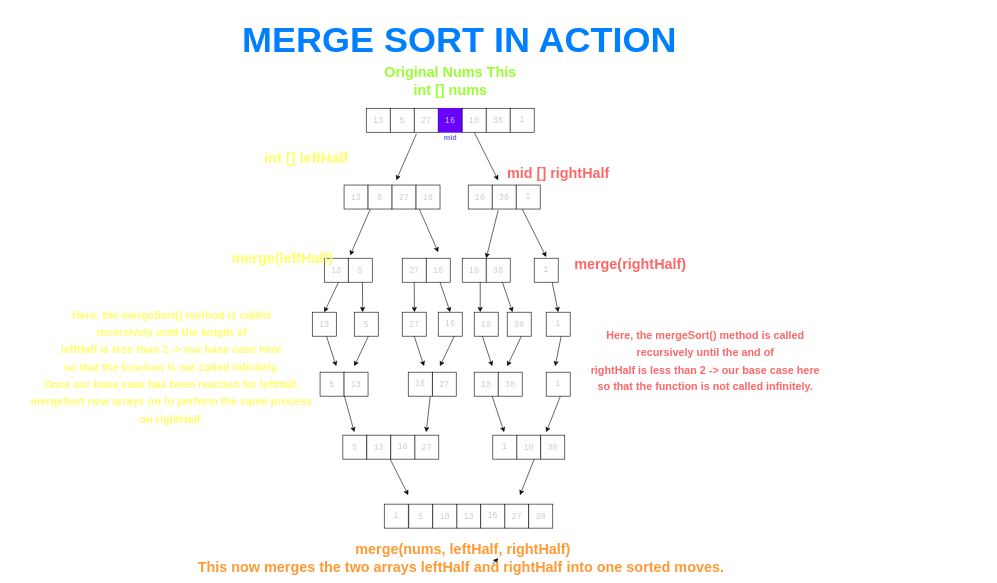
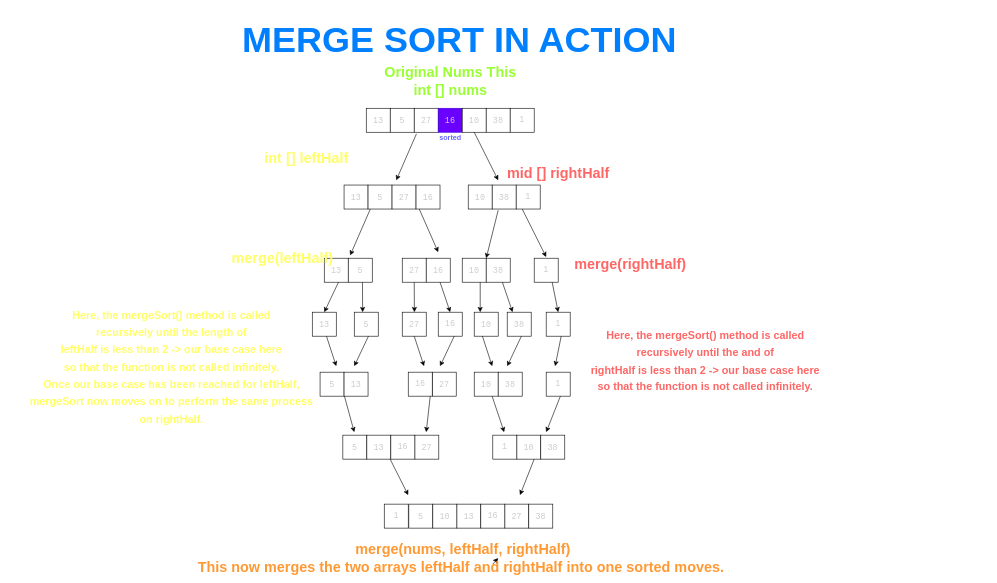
node "mid": label "mid" -> "sorted"
node "Here, the mergeSort() method is called recursively until the length of leftHalf is less than 2 -> our base case here so that the function is not called infinitely. Once our base case has been reached for leftHalf, mergeSort now arrays on to perform the same process on rightHalf.": label "Here, the mergeSort() method is called recursively until the length of leftHalf is less than 2 -> our base case here so that the function is not called infinitely. Once our base case has been reached for leftHalf, mergeSort now arrays on to perform the same process on rightHalf." -> "Here, the mergeSort() method is called recursively until the length of leftHalf is less than 2 -> our base case here so that the function is not called infinitely. Once our base case has been reached for leftHalf, mergeSort now moves on to perform the same process on rightHalf."
